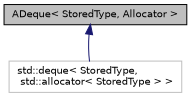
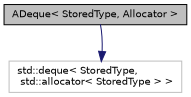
edge "std::deque< StoredType, std::allocator< StoredType > >" -> "ADeque< StoredType, Allocator >": reversed
